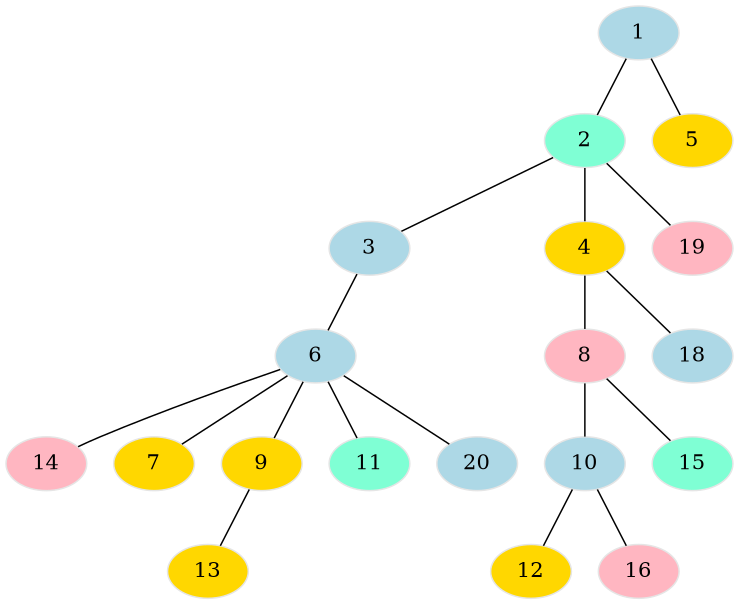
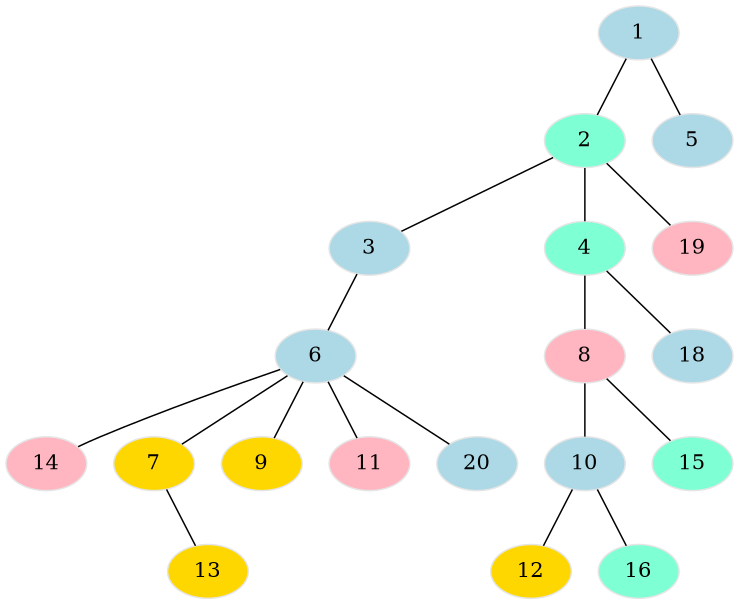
node "5": fillcolor gold -> lightblue
node "4": fillcolor gold -> aquamarine
node "11": fillcolor aquamarine -> lightpink
edge "9" -- "13": now "7" -- "13"
node "16": fillcolor lightpink -> aquamarine
